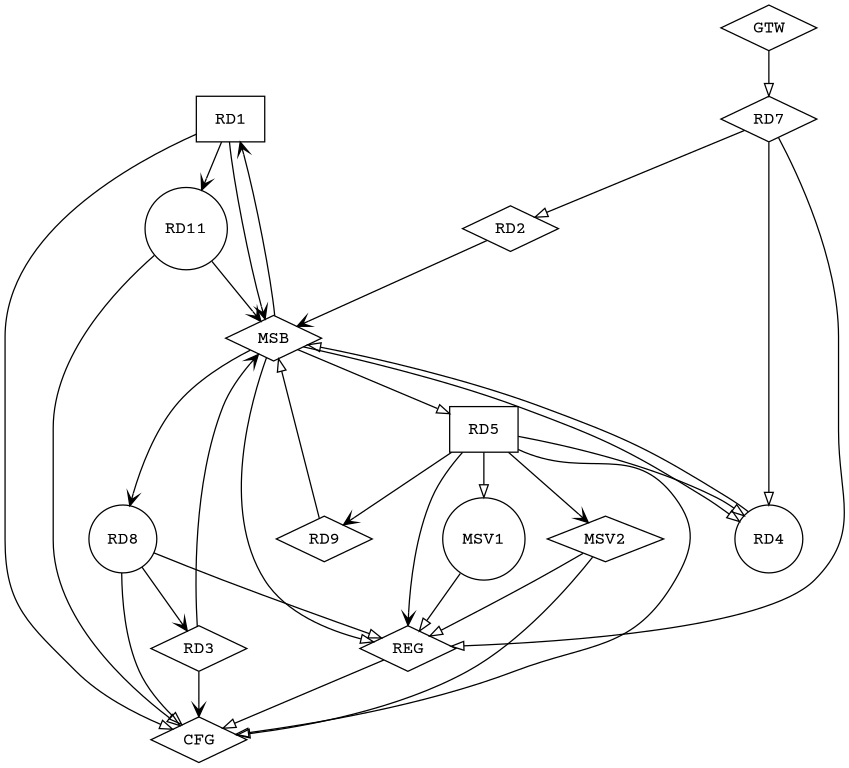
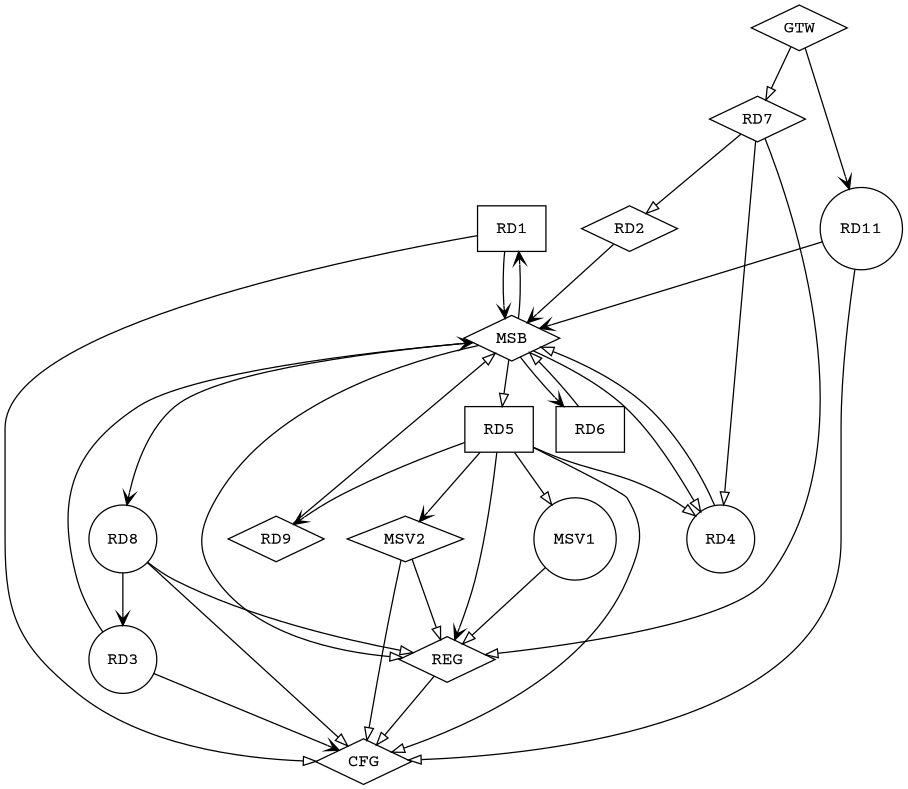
edge "RD1" -> "RD11": now "GTW" -> "RD11"
node "RD6": added
node "RD3": shape diamond -> circle
